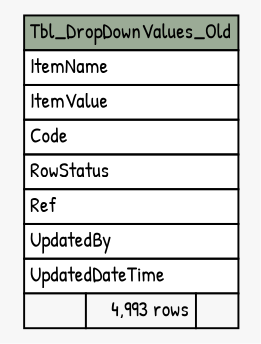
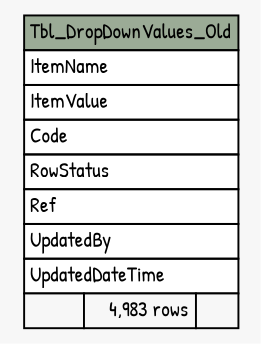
node "Tbl_DropDownValues_Old": text "4,993 rows" -> "4,983 rows"
